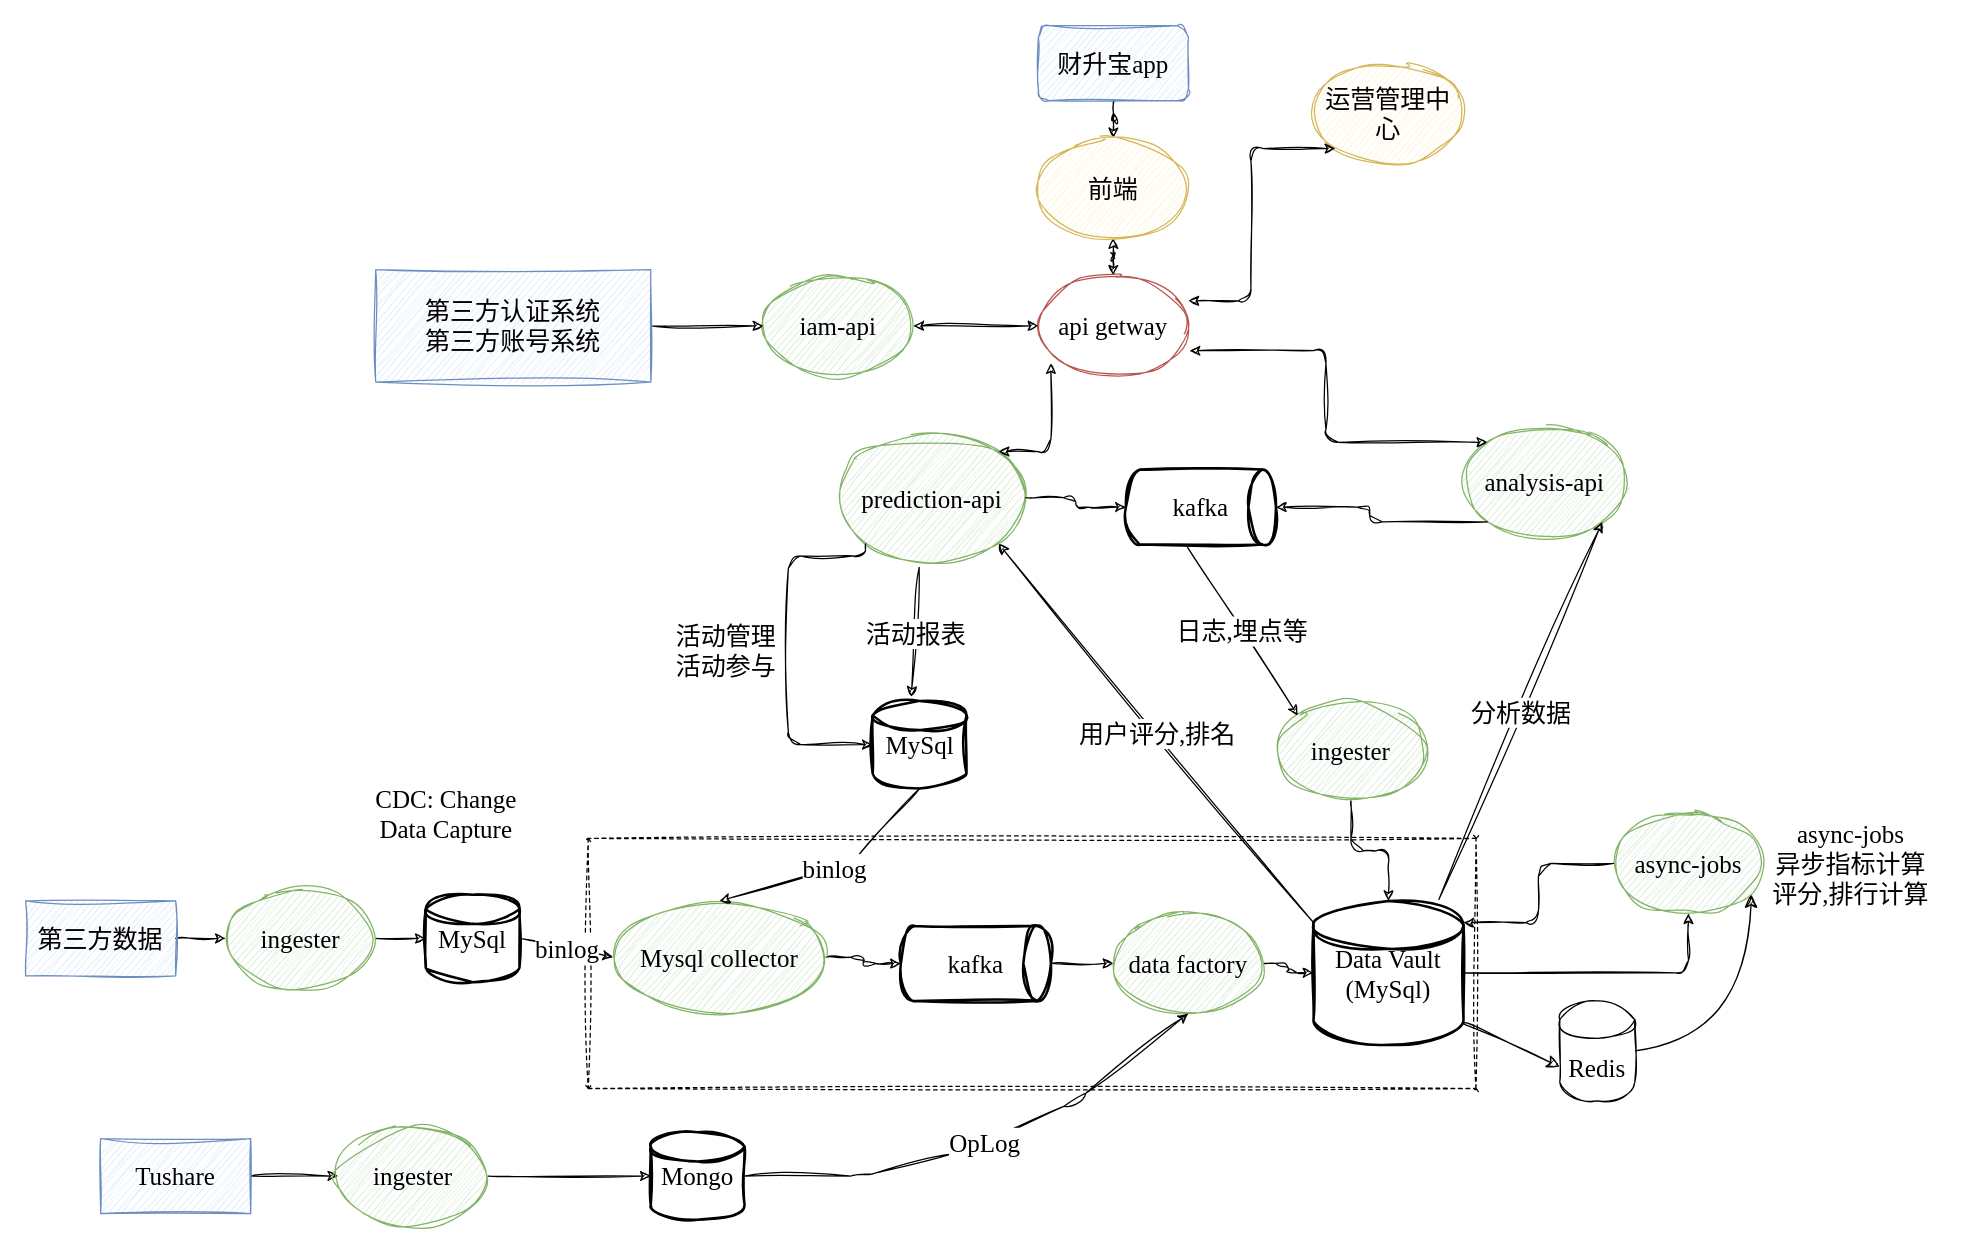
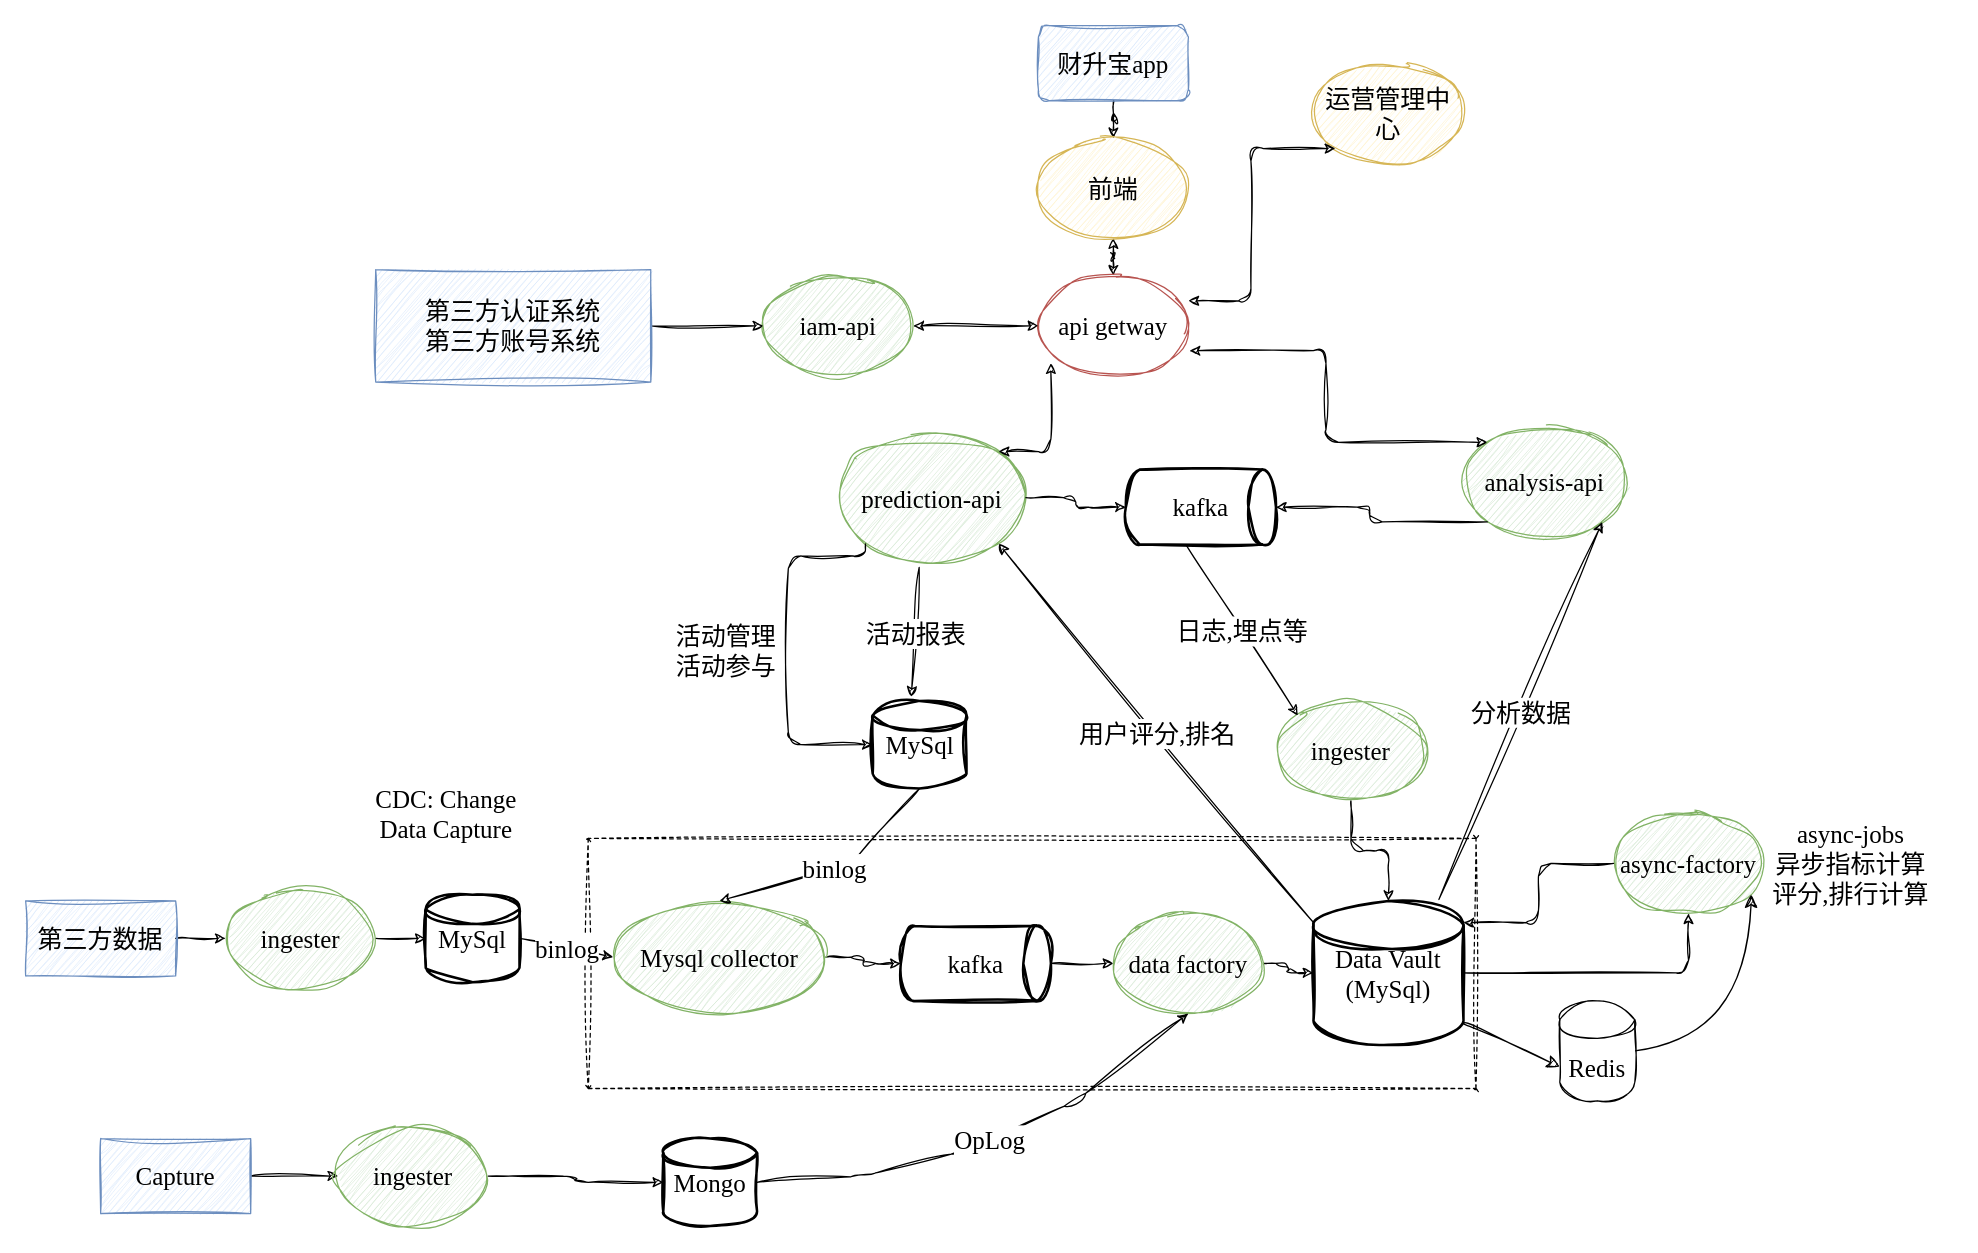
node "async-jobs": label "async-jobs" -> "async-factory"
node "Tushare": label "Tushare" -> "Capture"
node "Mongo": moved (698, 1176) -> (710, 1182)
